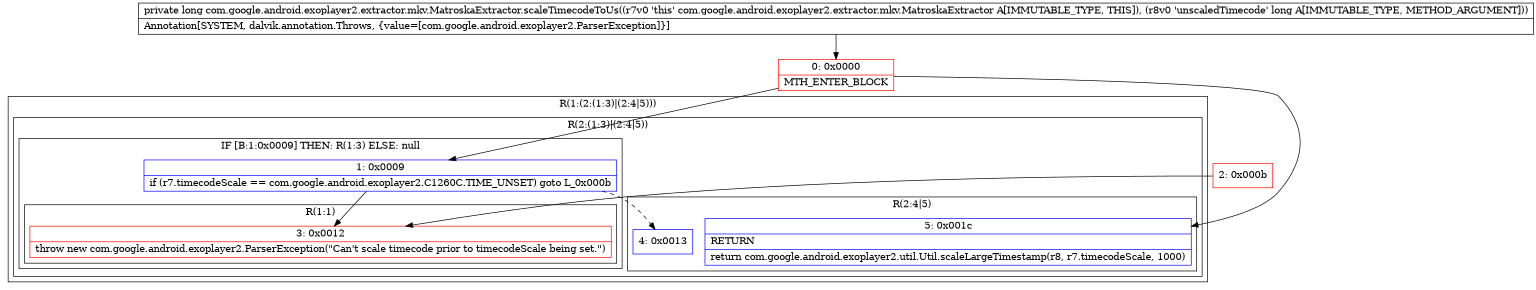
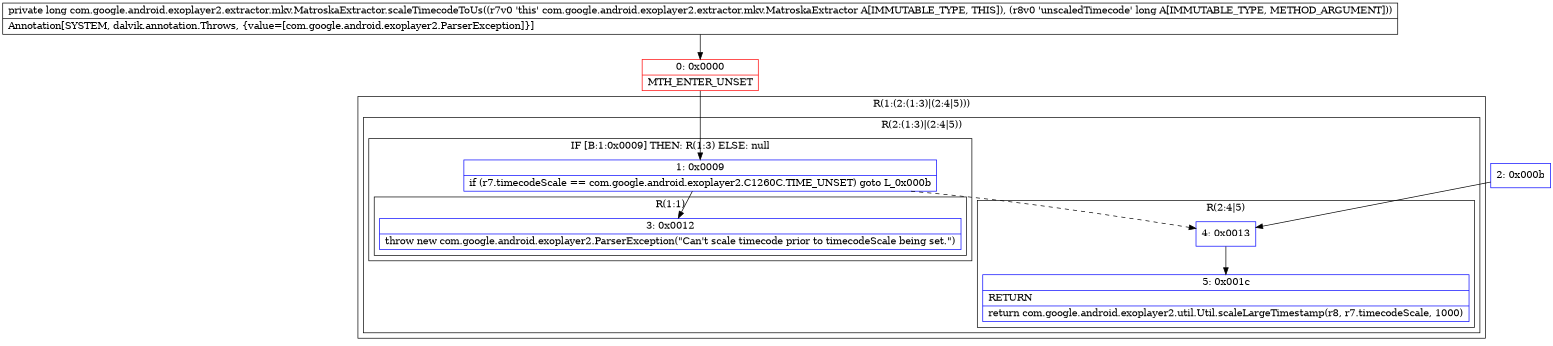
node "0: 0x0000": text "MTH_ENTER_BLOCK" -> "MTH_ENTER_UNSET"
edge "0: 0x0000" -> "5: 0x001c": now "4: 0x0013" -> "5: 0x001c"
node "2: 0x000b": color red -> blue
edge "2: 0x000b" -> "3: 0x0012": now "2: 0x000b" -> "4: 0x0013"
node "3: 0x0012": color red -> blue
